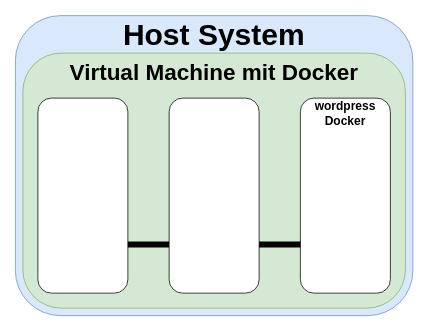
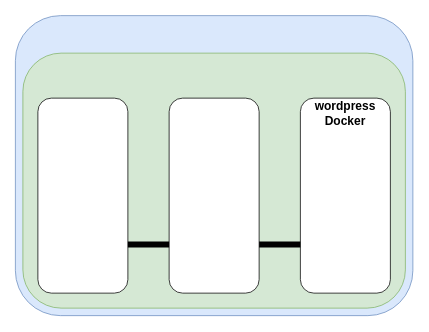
node "Host System": removed
node "Virtual Machine mit Docker": removed
